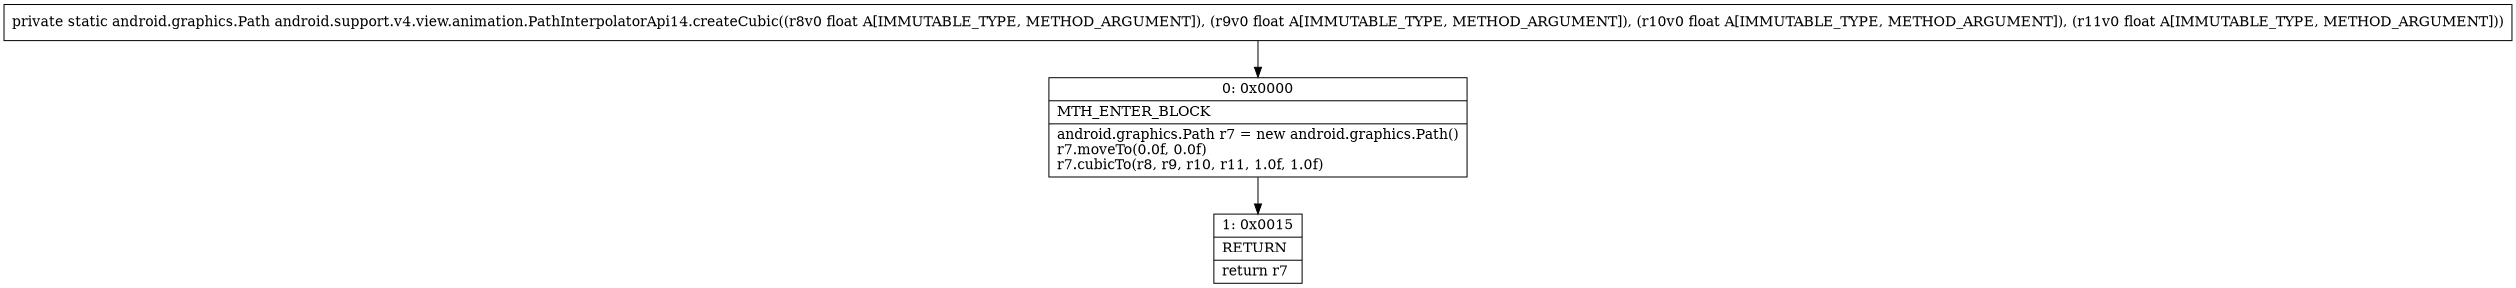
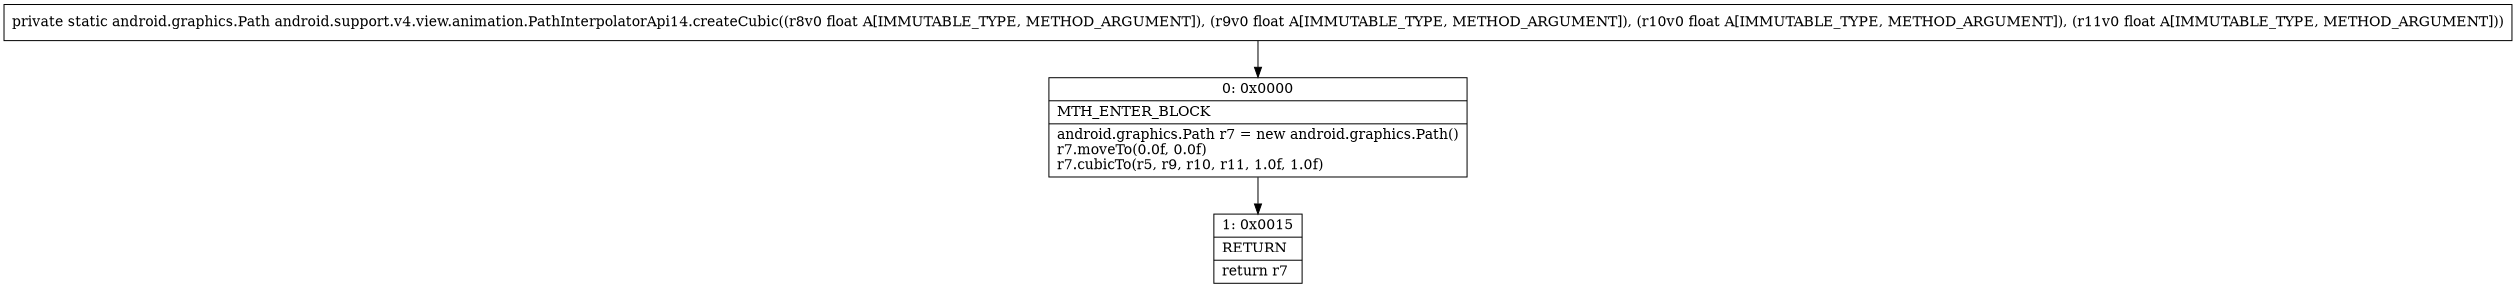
node "0: 0x0000": text "r7.cubicTo(r8, r9, r10, r11, 1.0f, 1.0f)" -> "r7.cubicTo(r5, r9, r10, r11, 1.0f, 1.0f)"
